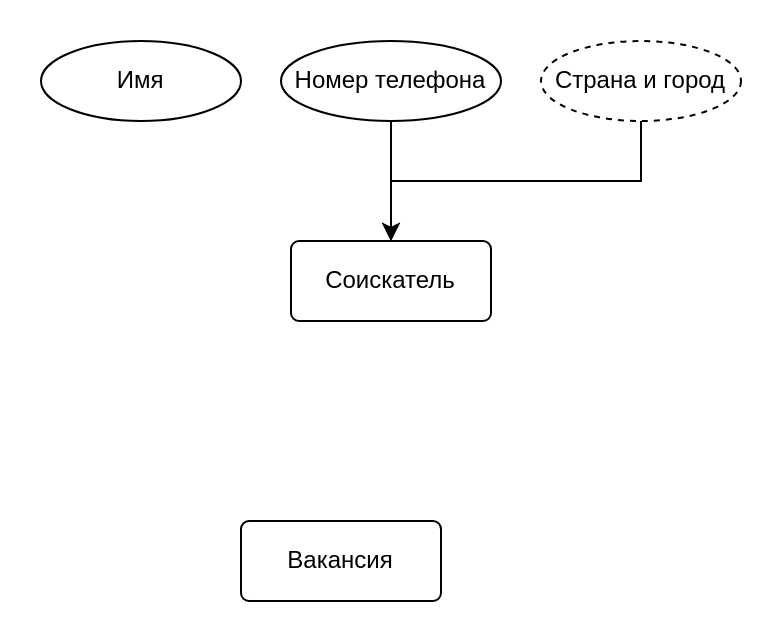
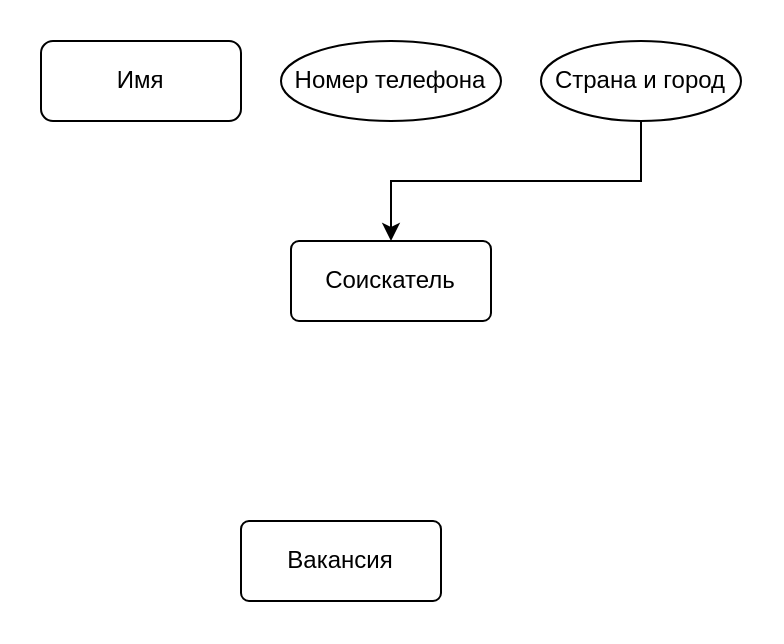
node "Имя": shape ellipse -> rounded rectangle
node "Страна и город": style dashed -> solid
edge "Номер телефона" -> "Соискатель": removed
